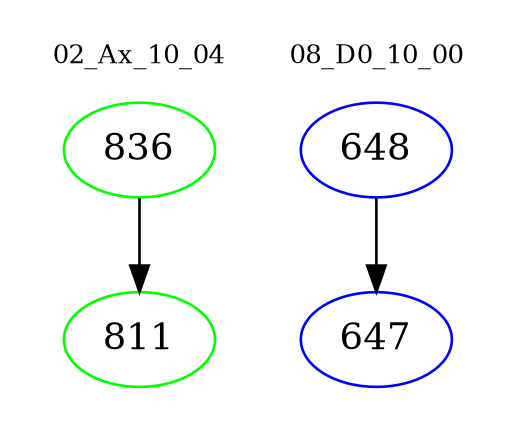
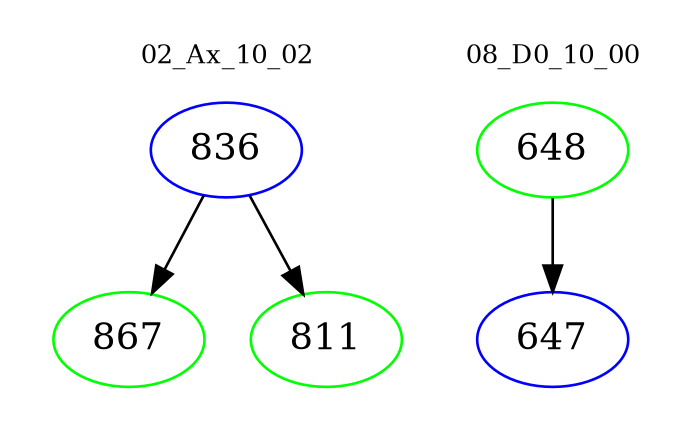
cluster "02_Ax_10_04": label "02_Ax_10_04" -> "02_Ax_10_02"
node "836": color green -> blue
node "648": color blue -> green
node "867": added
